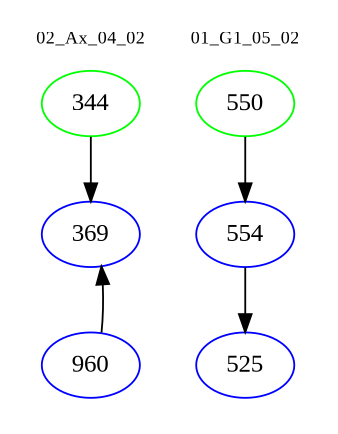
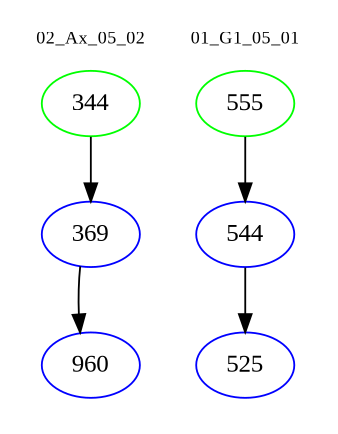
cluster "02_Ax_04_02": label "02_Ax_04_02" -> "02_Ax_05_02"
cluster "01_G1_05_02": label "01_G1_05_02" -> "01_G1_05_01"
node "550": label "550" -> "555"
node "554": label "554" -> "544"
edge "960" -> "369": reversed
